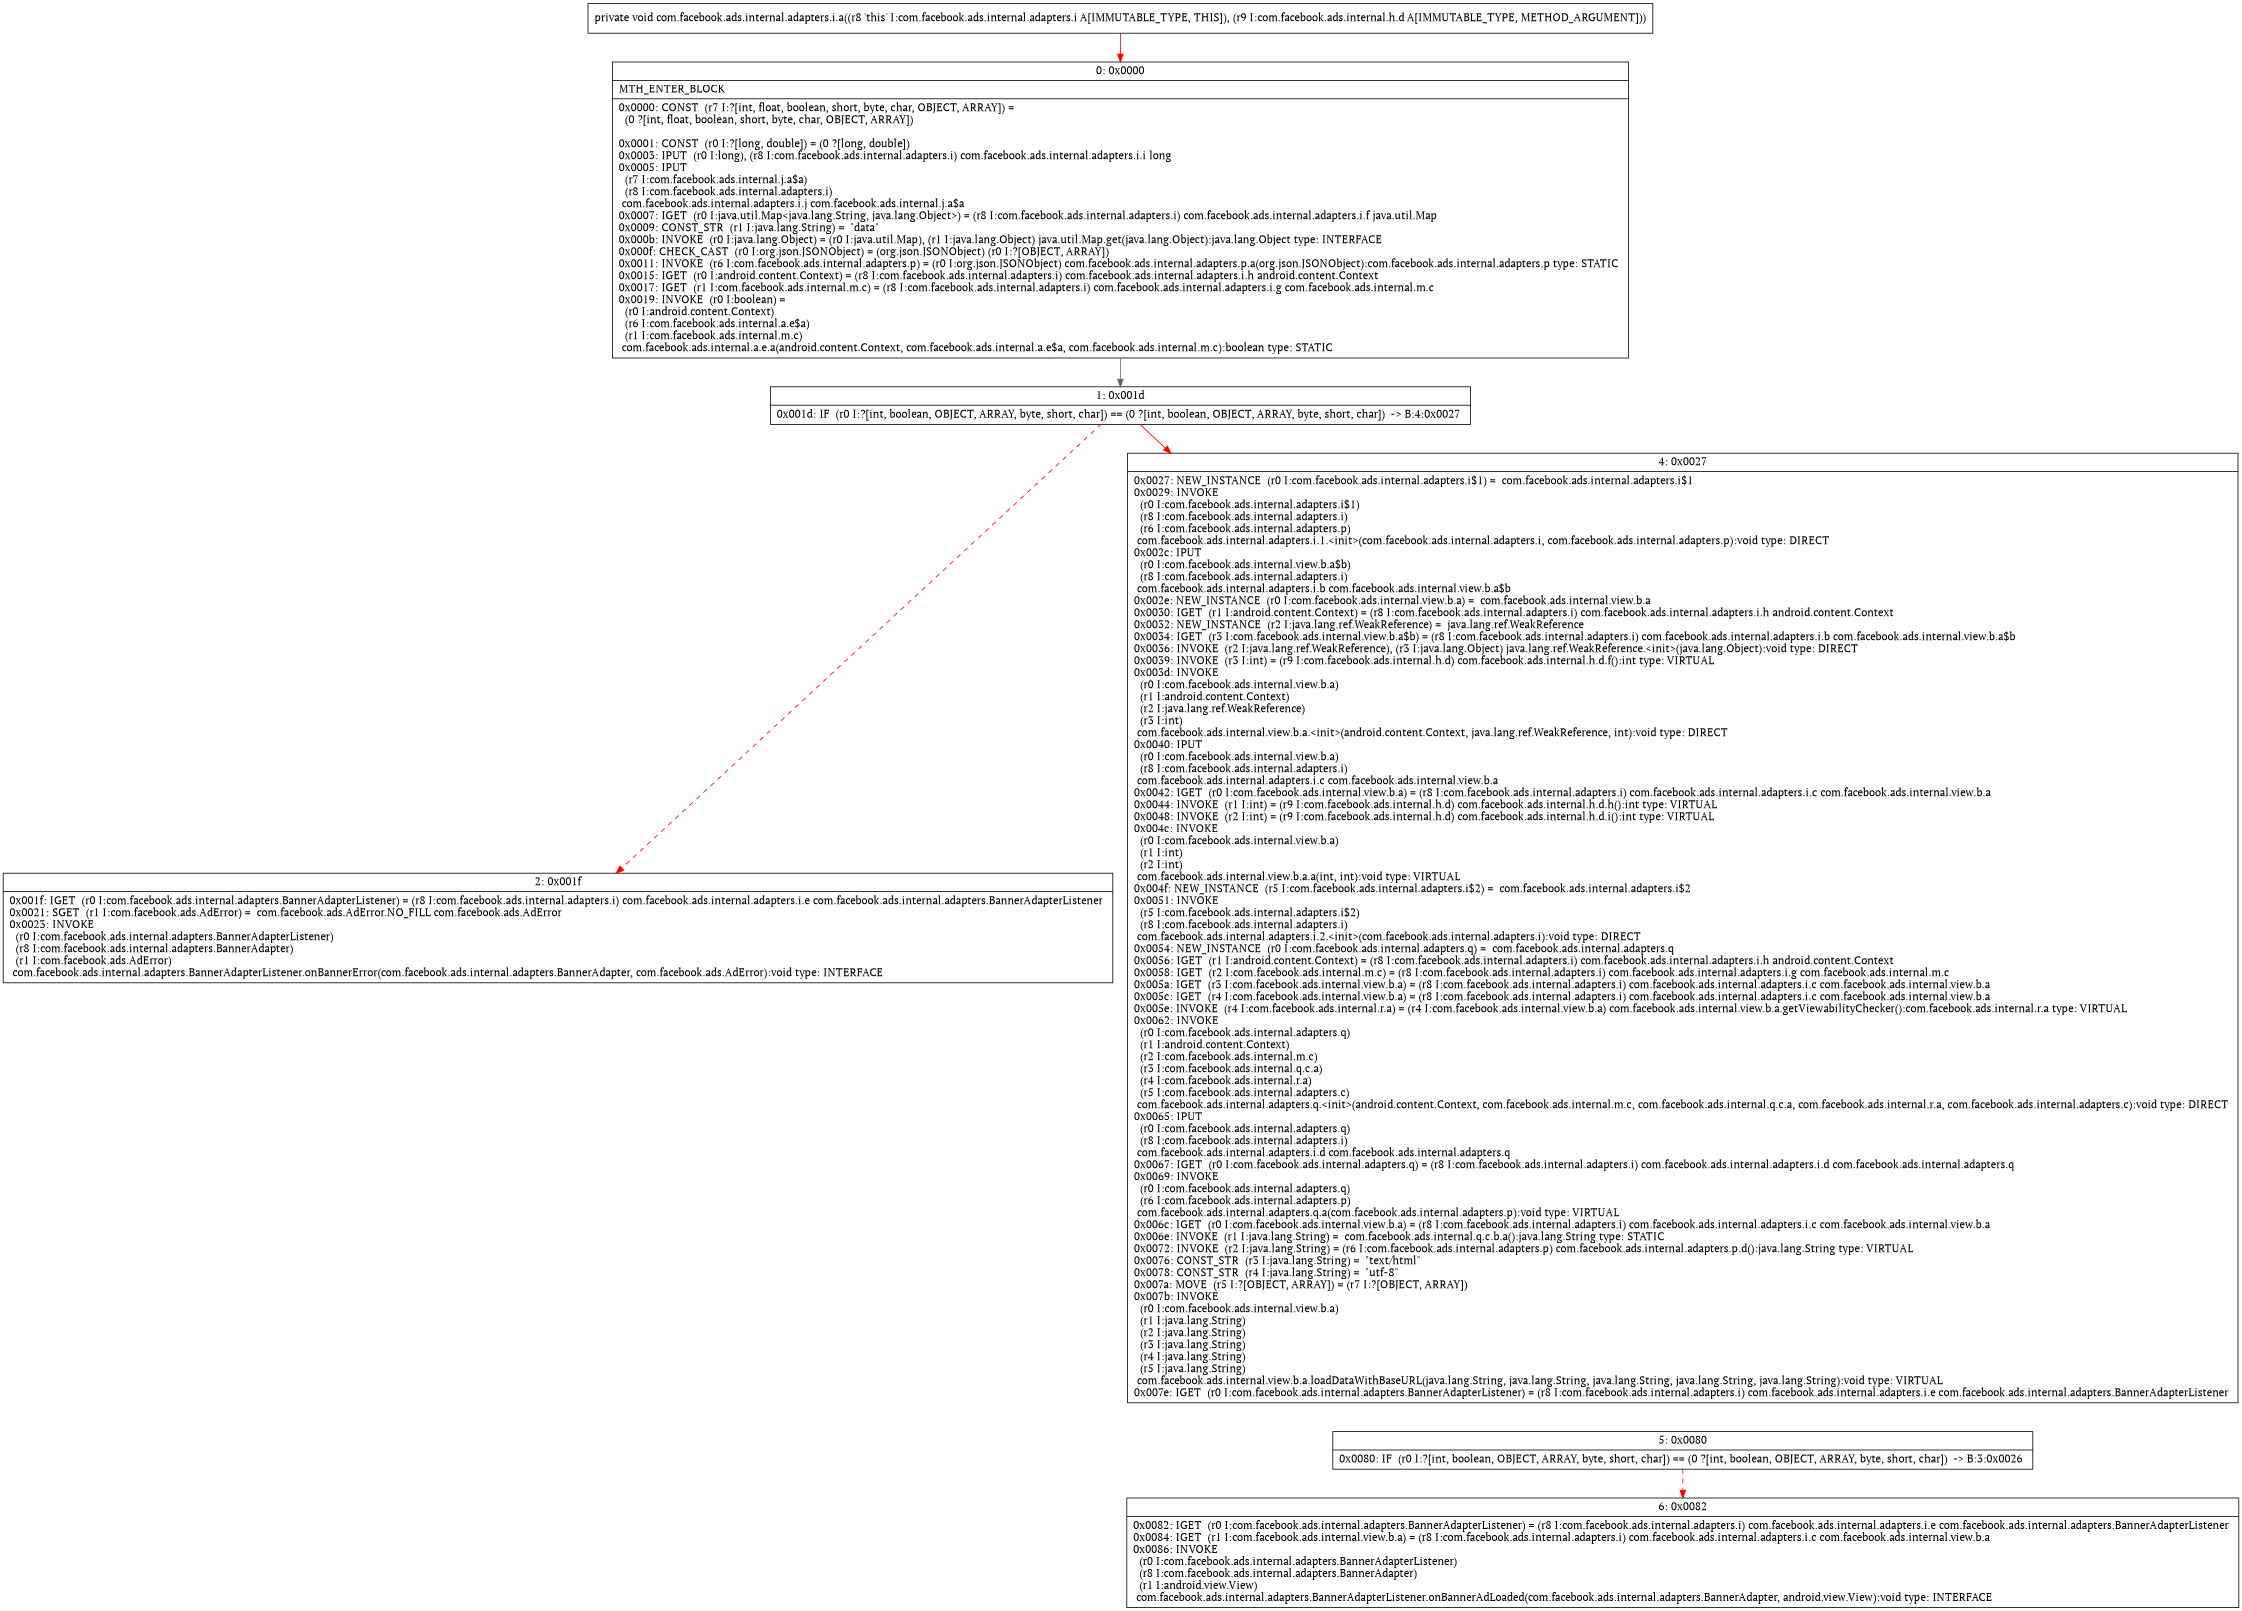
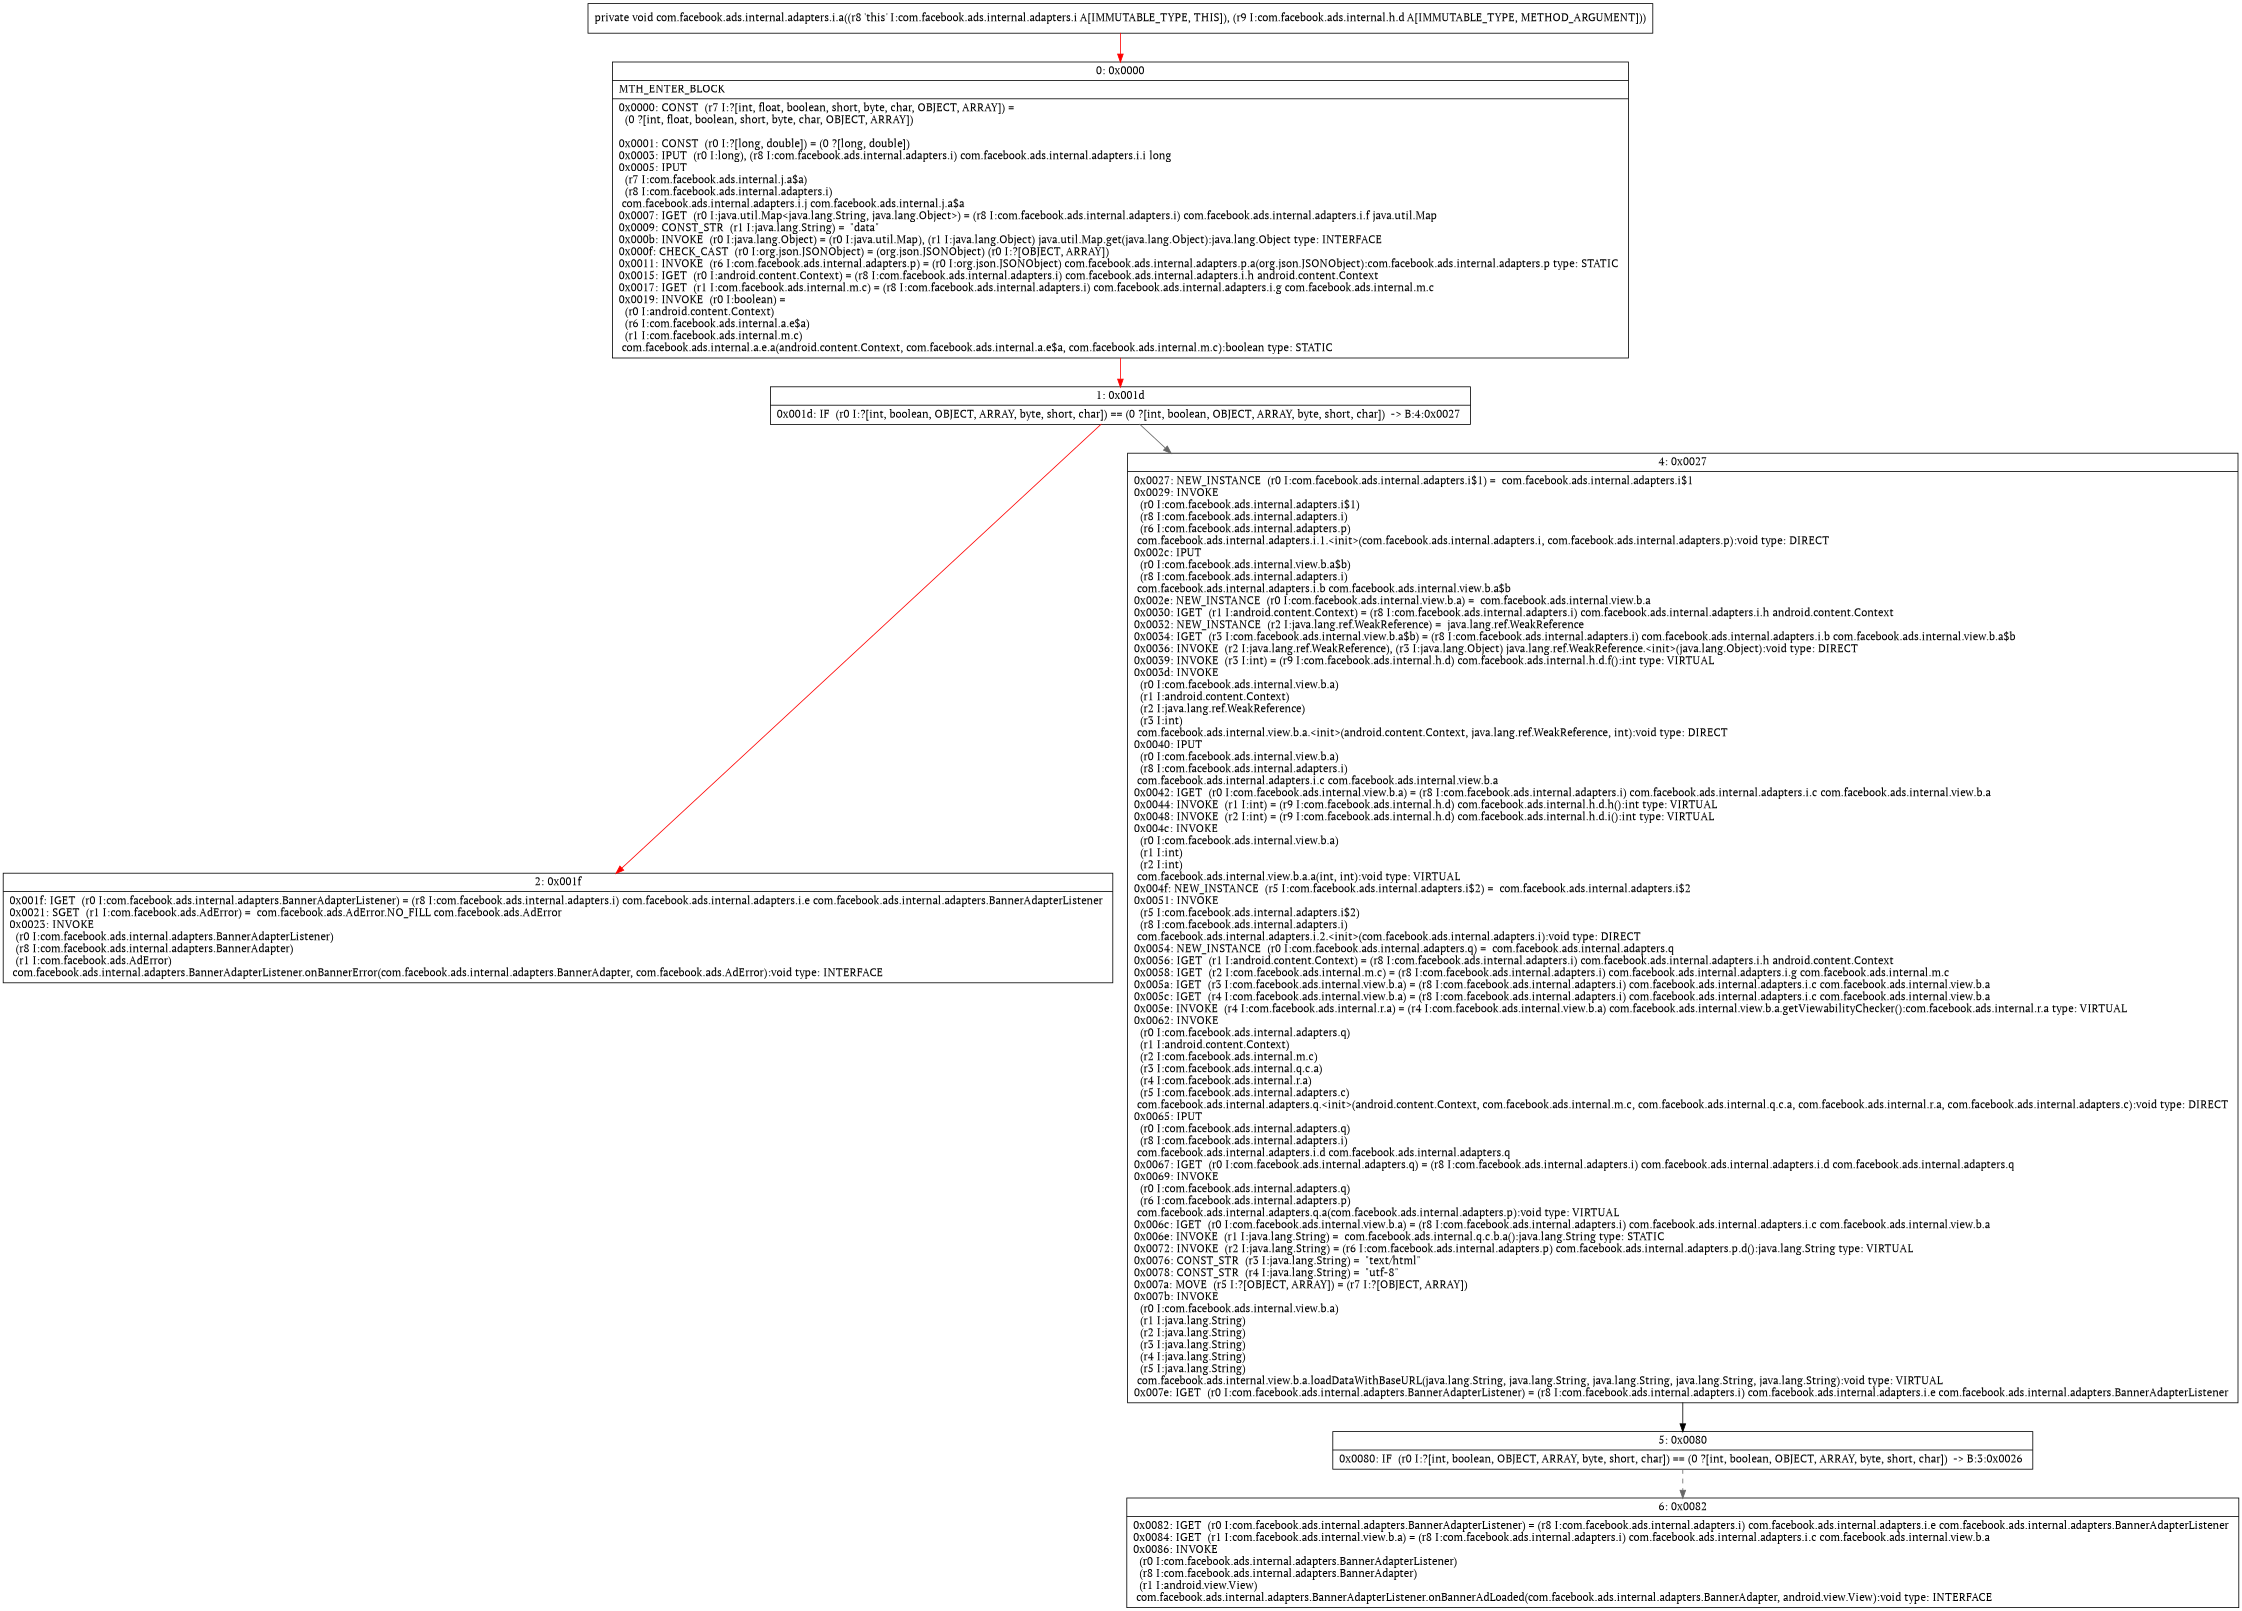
edge "0: 0x0000" -> "1: 0x001d": color gray40 -> red
edge "1: 0x001d" -> "4: 0x0027": color red -> gray40
edge "1: 0x001d" -> "2: 0x001f": style dashed -> solid
edge "4: 0x0027" -> "5: 0x0080": added
edge "5: 0x0080" -> "6: 0x0082": color red -> gray40
